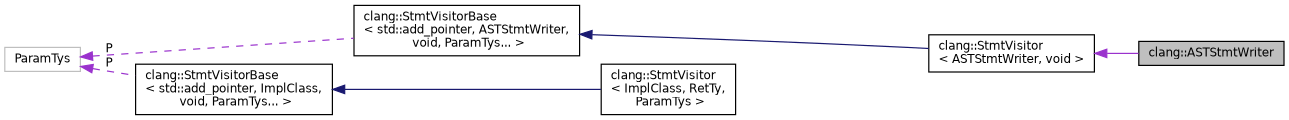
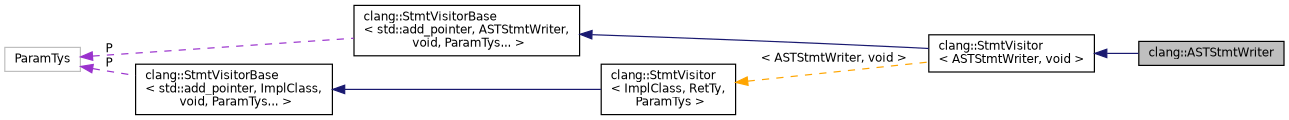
edge "clang::ASTStmtWriter" -> "clang::StmtVisitor < ASTStmtWriter, void >": color darkorchid3 -> midnightblue
edge "clang::StmtVisitor < ASTStmtWriter, void >" -> "clang::StmtVisitor < ImplClass, RetTy, ParamTys >": added, label "< ASTStmtWriter, void >"
